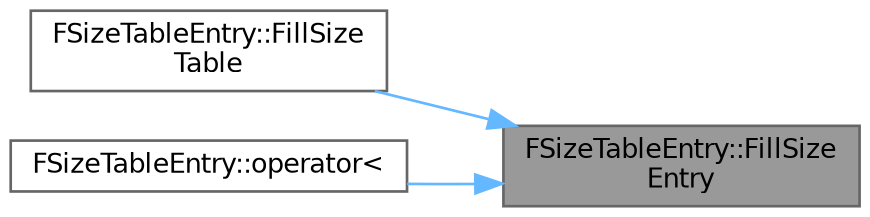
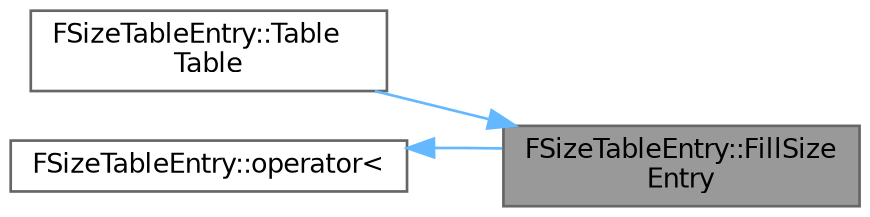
node "FSizeTableEntry::FillSize Table": label "FSizeTableEntry::FillSize Table" -> "FSizeTableEntry::Table Table"
edge "FSizeTableEntry::operator<" -> "FSizeTableEntry::FillSize Entry": reversed
